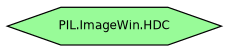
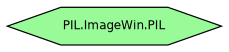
node "PIL.ImageWin.HDC": label "PIL.ImageWin.HDC" -> "PIL.ImageWin.PIL"
